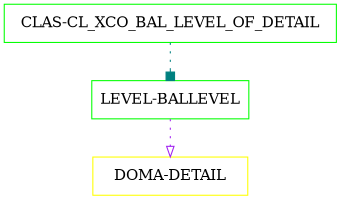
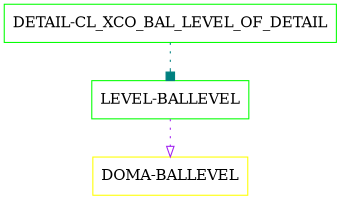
node "CLAS-CL_XCO_BAL_LEVEL_OF_DETAIL": label "CLAS-CL_XCO_BAL_LEVEL_OF_DETAIL" -> "DETAIL-CL_XCO_BAL_LEVEL_OF_DETAIL"
node "DOMA-DETAIL": label "DOMA-DETAIL" -> "DOMA-BALLEVEL"
